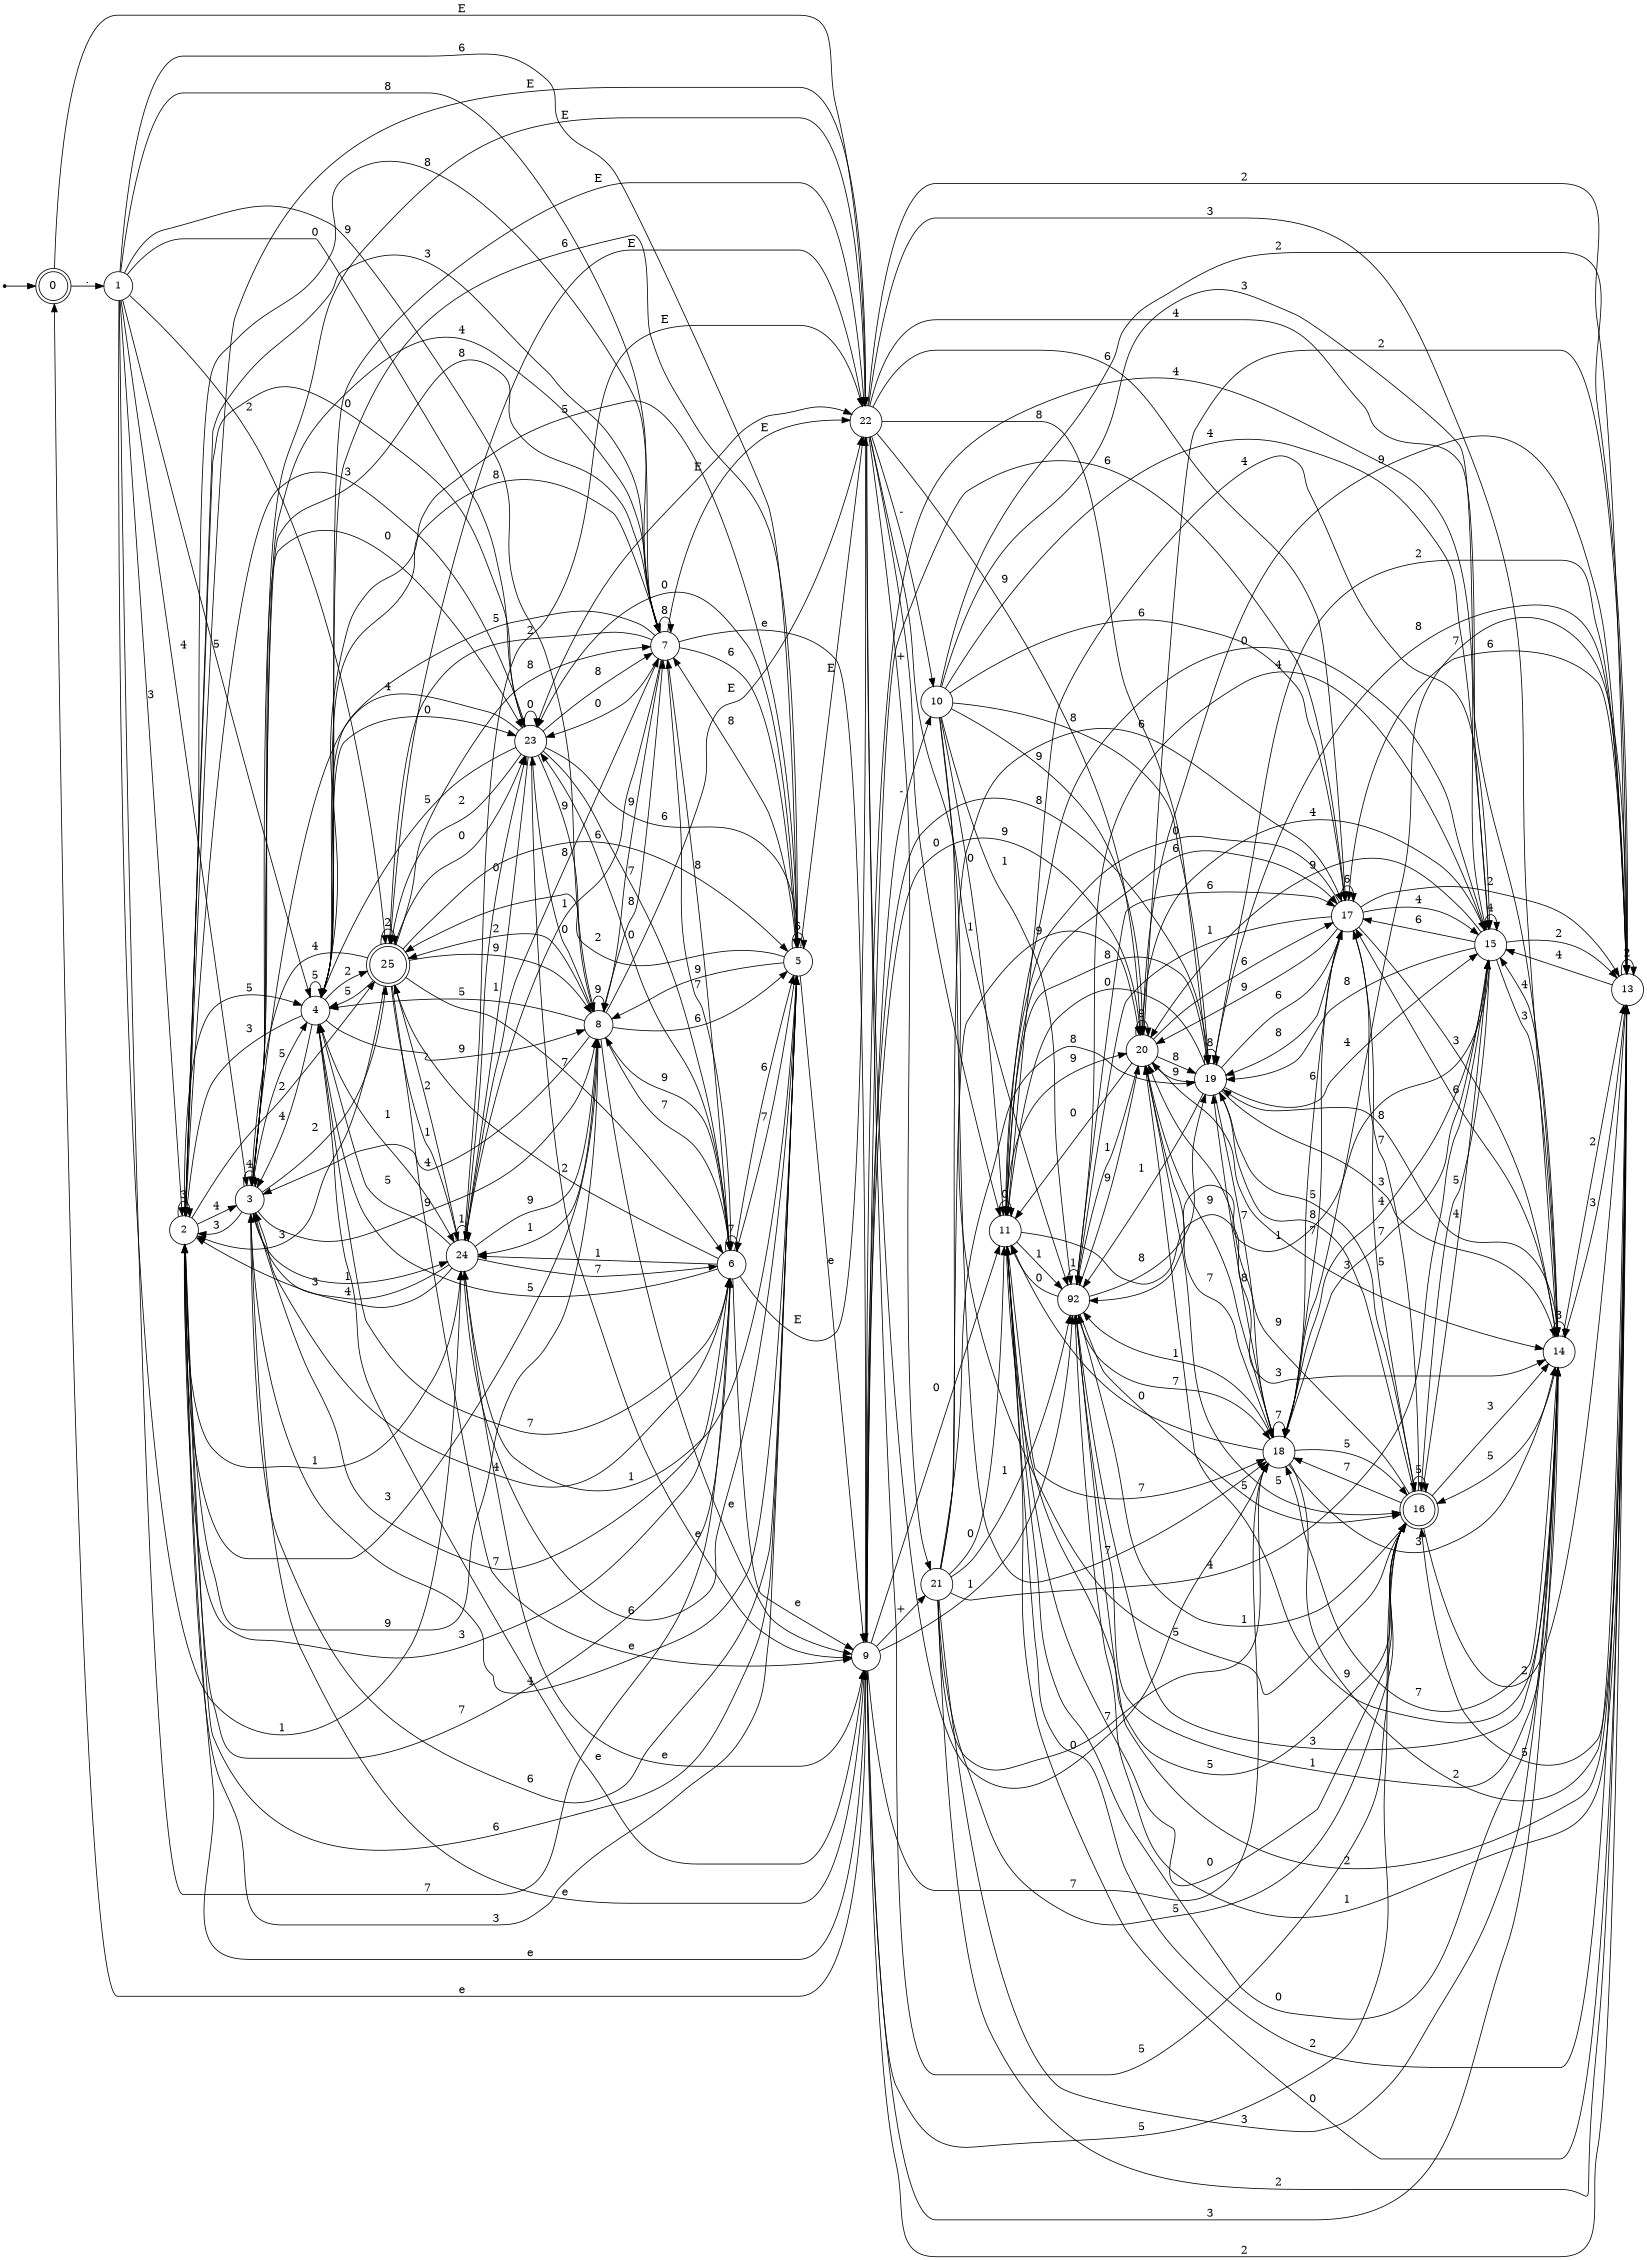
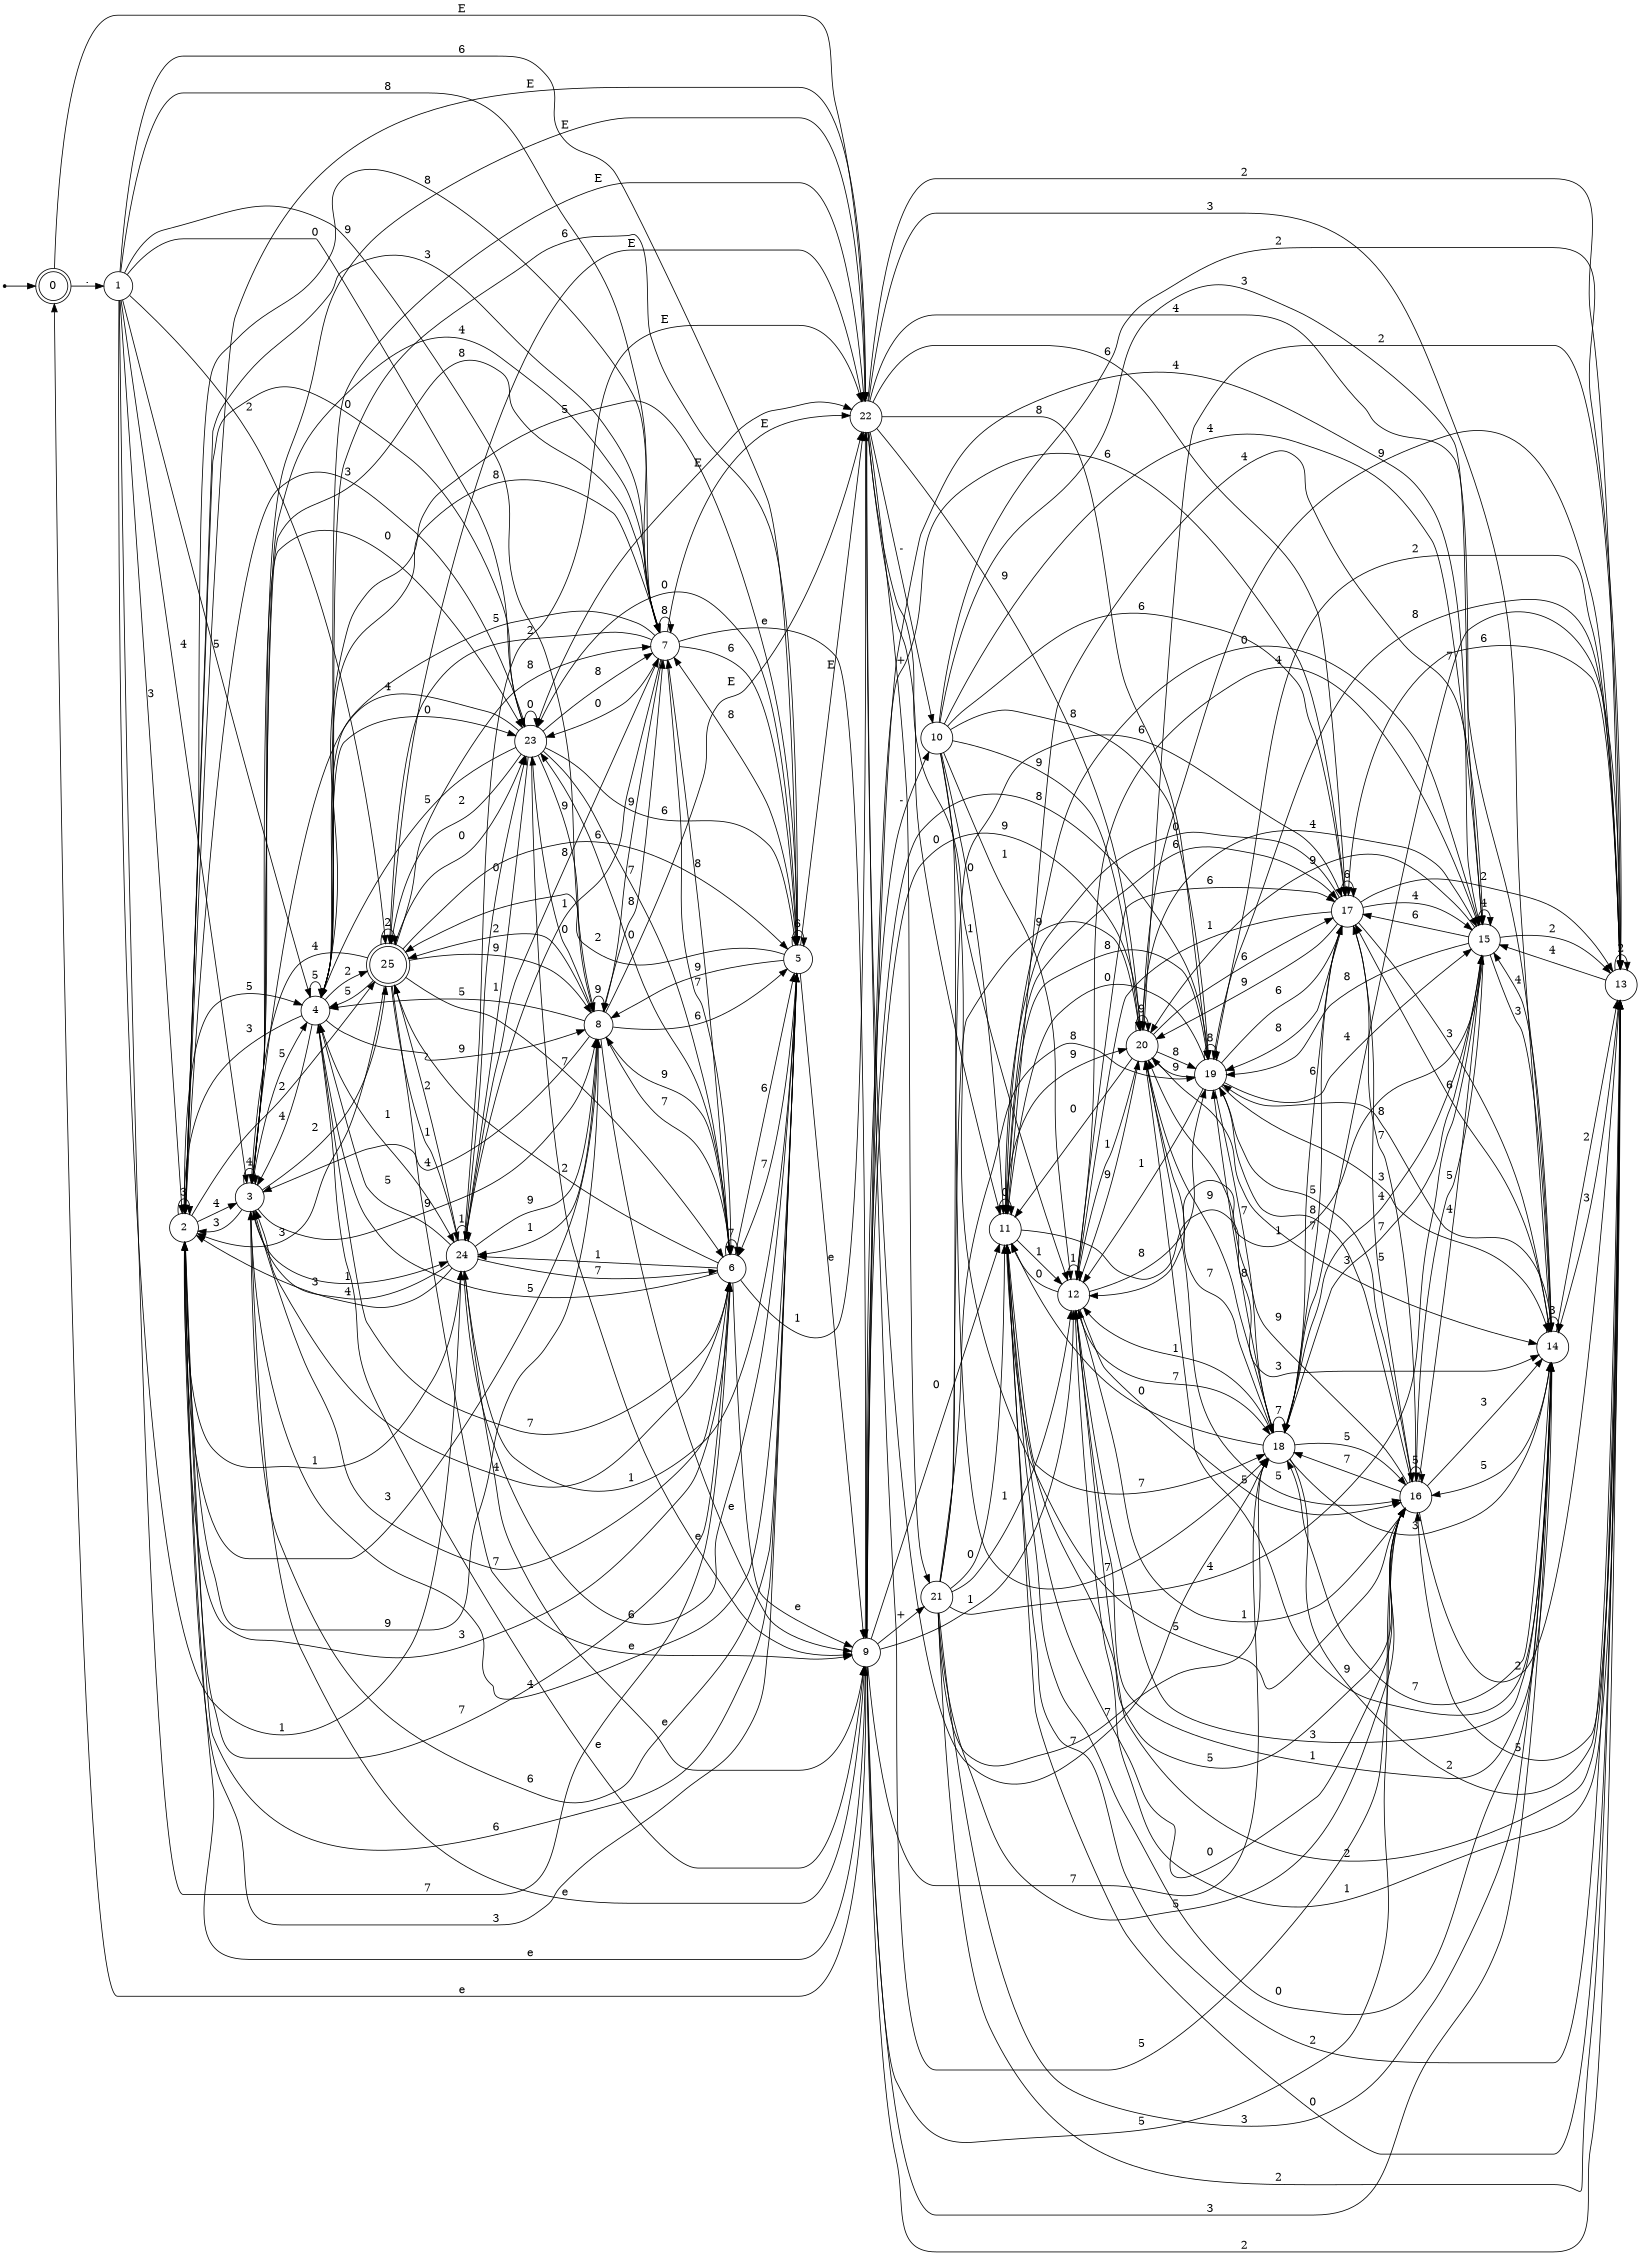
node "92": label "92" -> "12"
edge "6" -> "22": label "E" -> "1"
node "16": shape doublecircle -> circle
edge "22" -> "18": label "0" -> "7"
